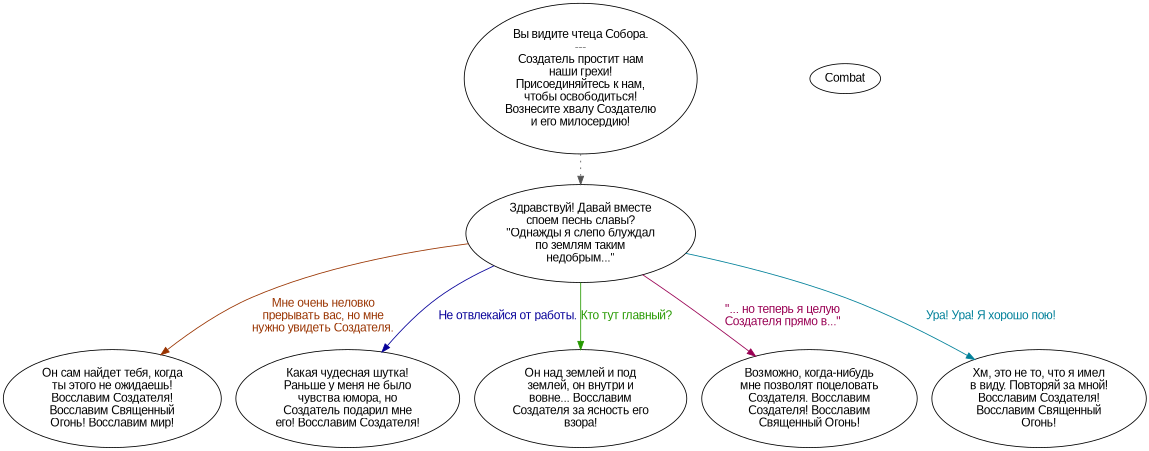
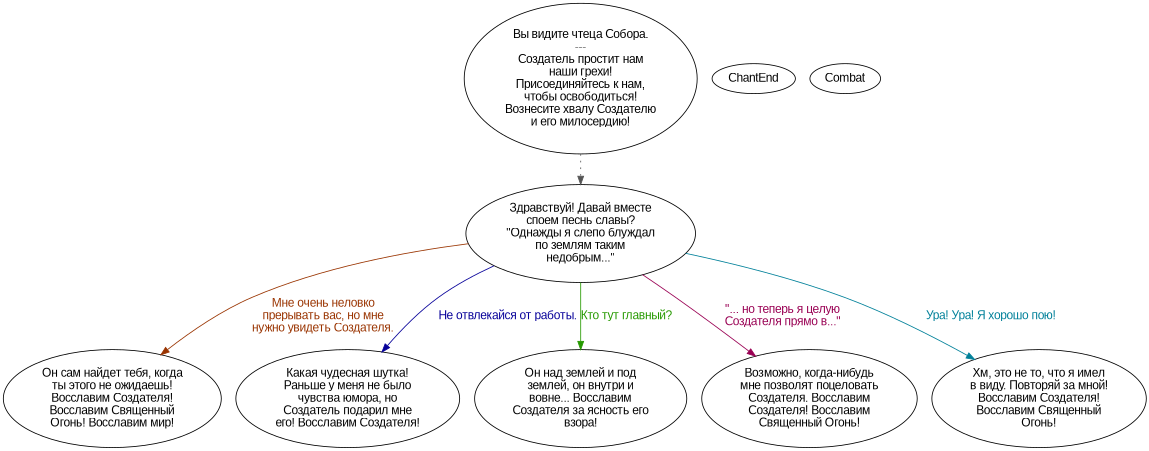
node "ChantEnd": added
